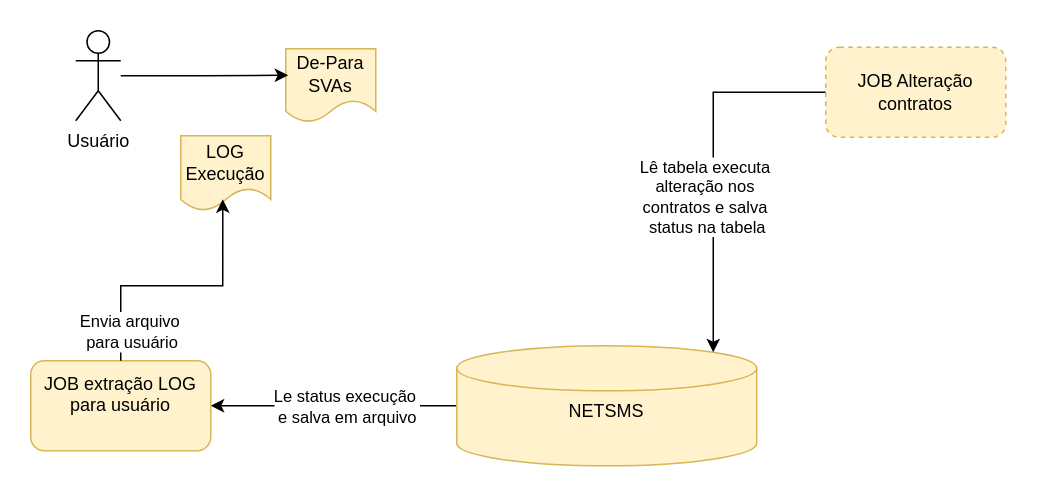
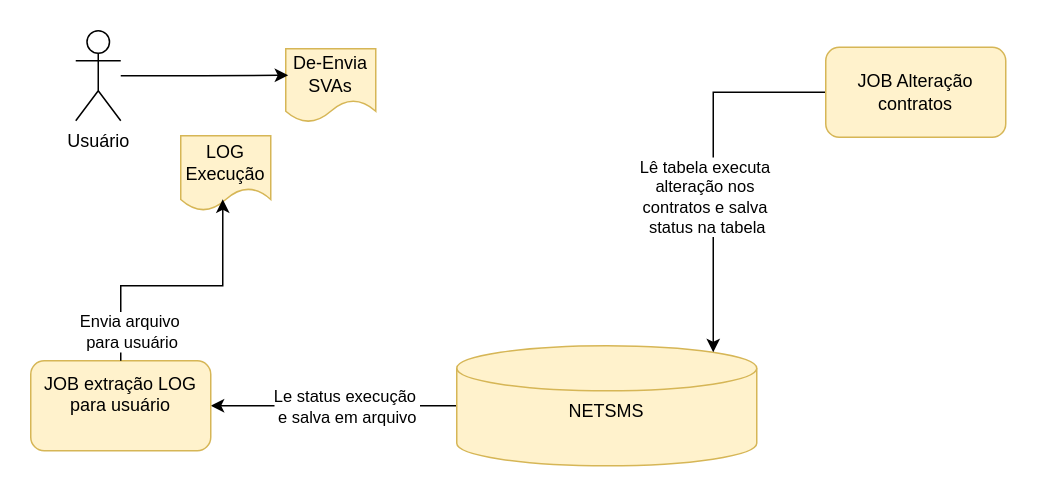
node "De-Para SVAs": label "De-Para SVAs" -> "De-Envia SVAs"
node "JOB Alteração contratos": style dashed -> solid
